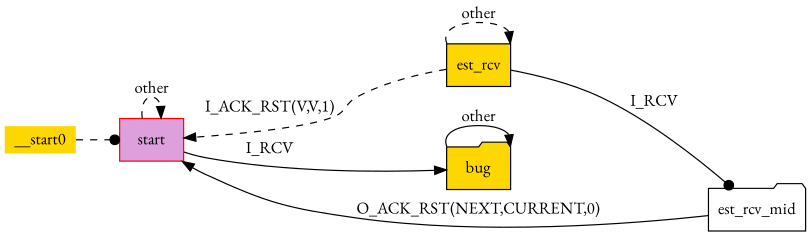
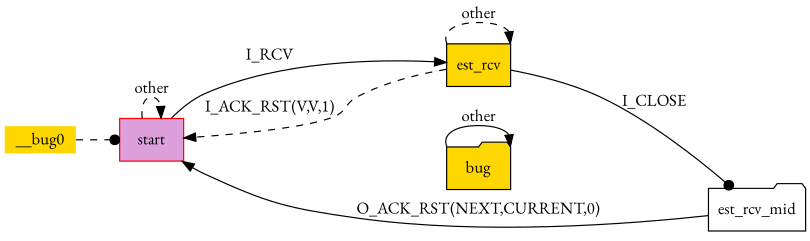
edge "est_rcv" -> "est_rcv_mid": label "I_RCV" -> "I_CLOSE"
node "__start0": label "__start0" -> "__bug0"
edge "start" -> "bug": now "start" -> "est_rcv"
